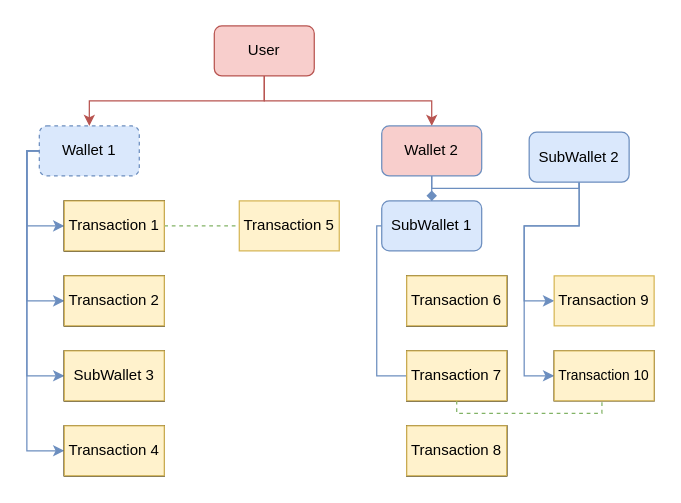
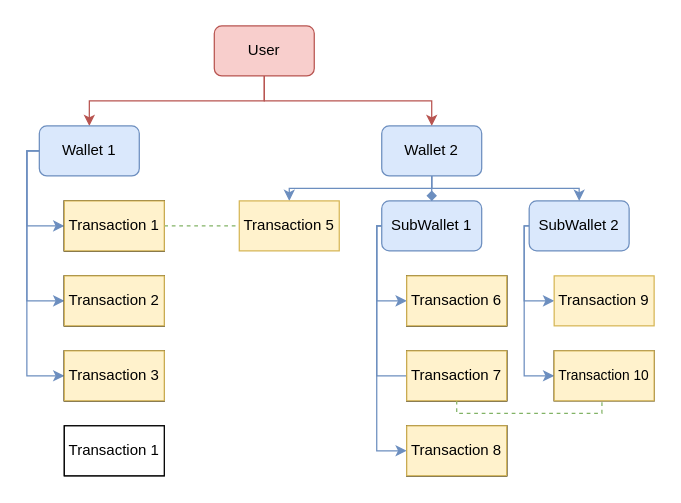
node "Wallet 1": style dashed -> solid
node "Wallet 2": fillcolor #f8cecc -> #dae8fc
node "SubWallet 2": moved (579, 157) -> (579, 226)
edge "Wallet 2" -> "Transaction 5": added
edge "SubWallet 1" -> "Transaction 6": added
node "SubWallet 3": label "SubWallet 3" -> "Transaction 3"
edge "SubWallet 1" -> "Transaction 8": added
edge "Wallet 1" -> "Transaction 4": removed
node "Transaction 4": removed
